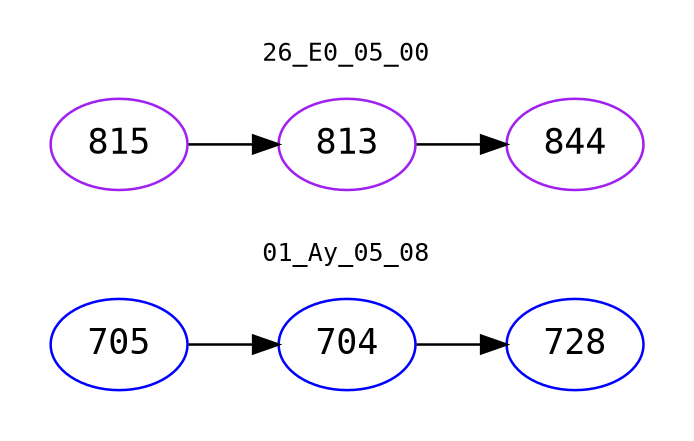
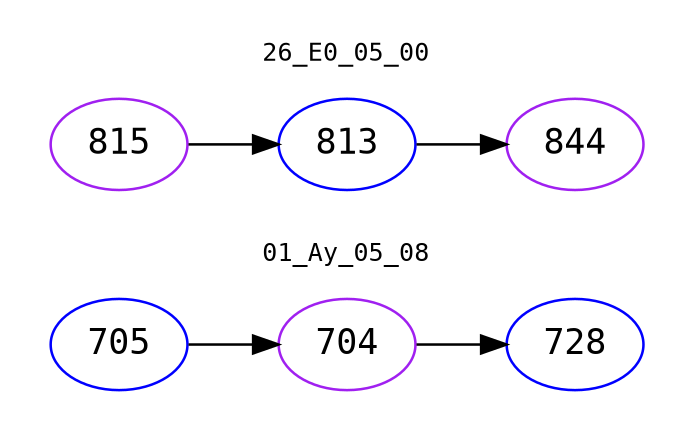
node "813": color purple -> blue
node "704": color blue -> purple
